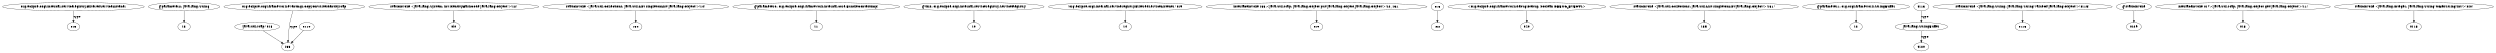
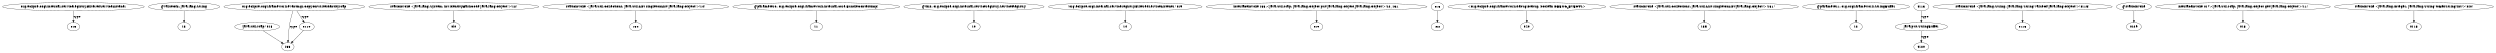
node "@parameter2: java.lang.String": label "@parameter2: java.lang.String" -> "@valueOf2: java.lang.String"
edge "org.eclipse.osgi.framework.eventmgr.CopyOnWriteIdentityMap" -> "$r10": added, label "type"
node "java.lang.StringBuffer": label "java.lang.StringBuffer" -> "java.put.StringBuffer"
